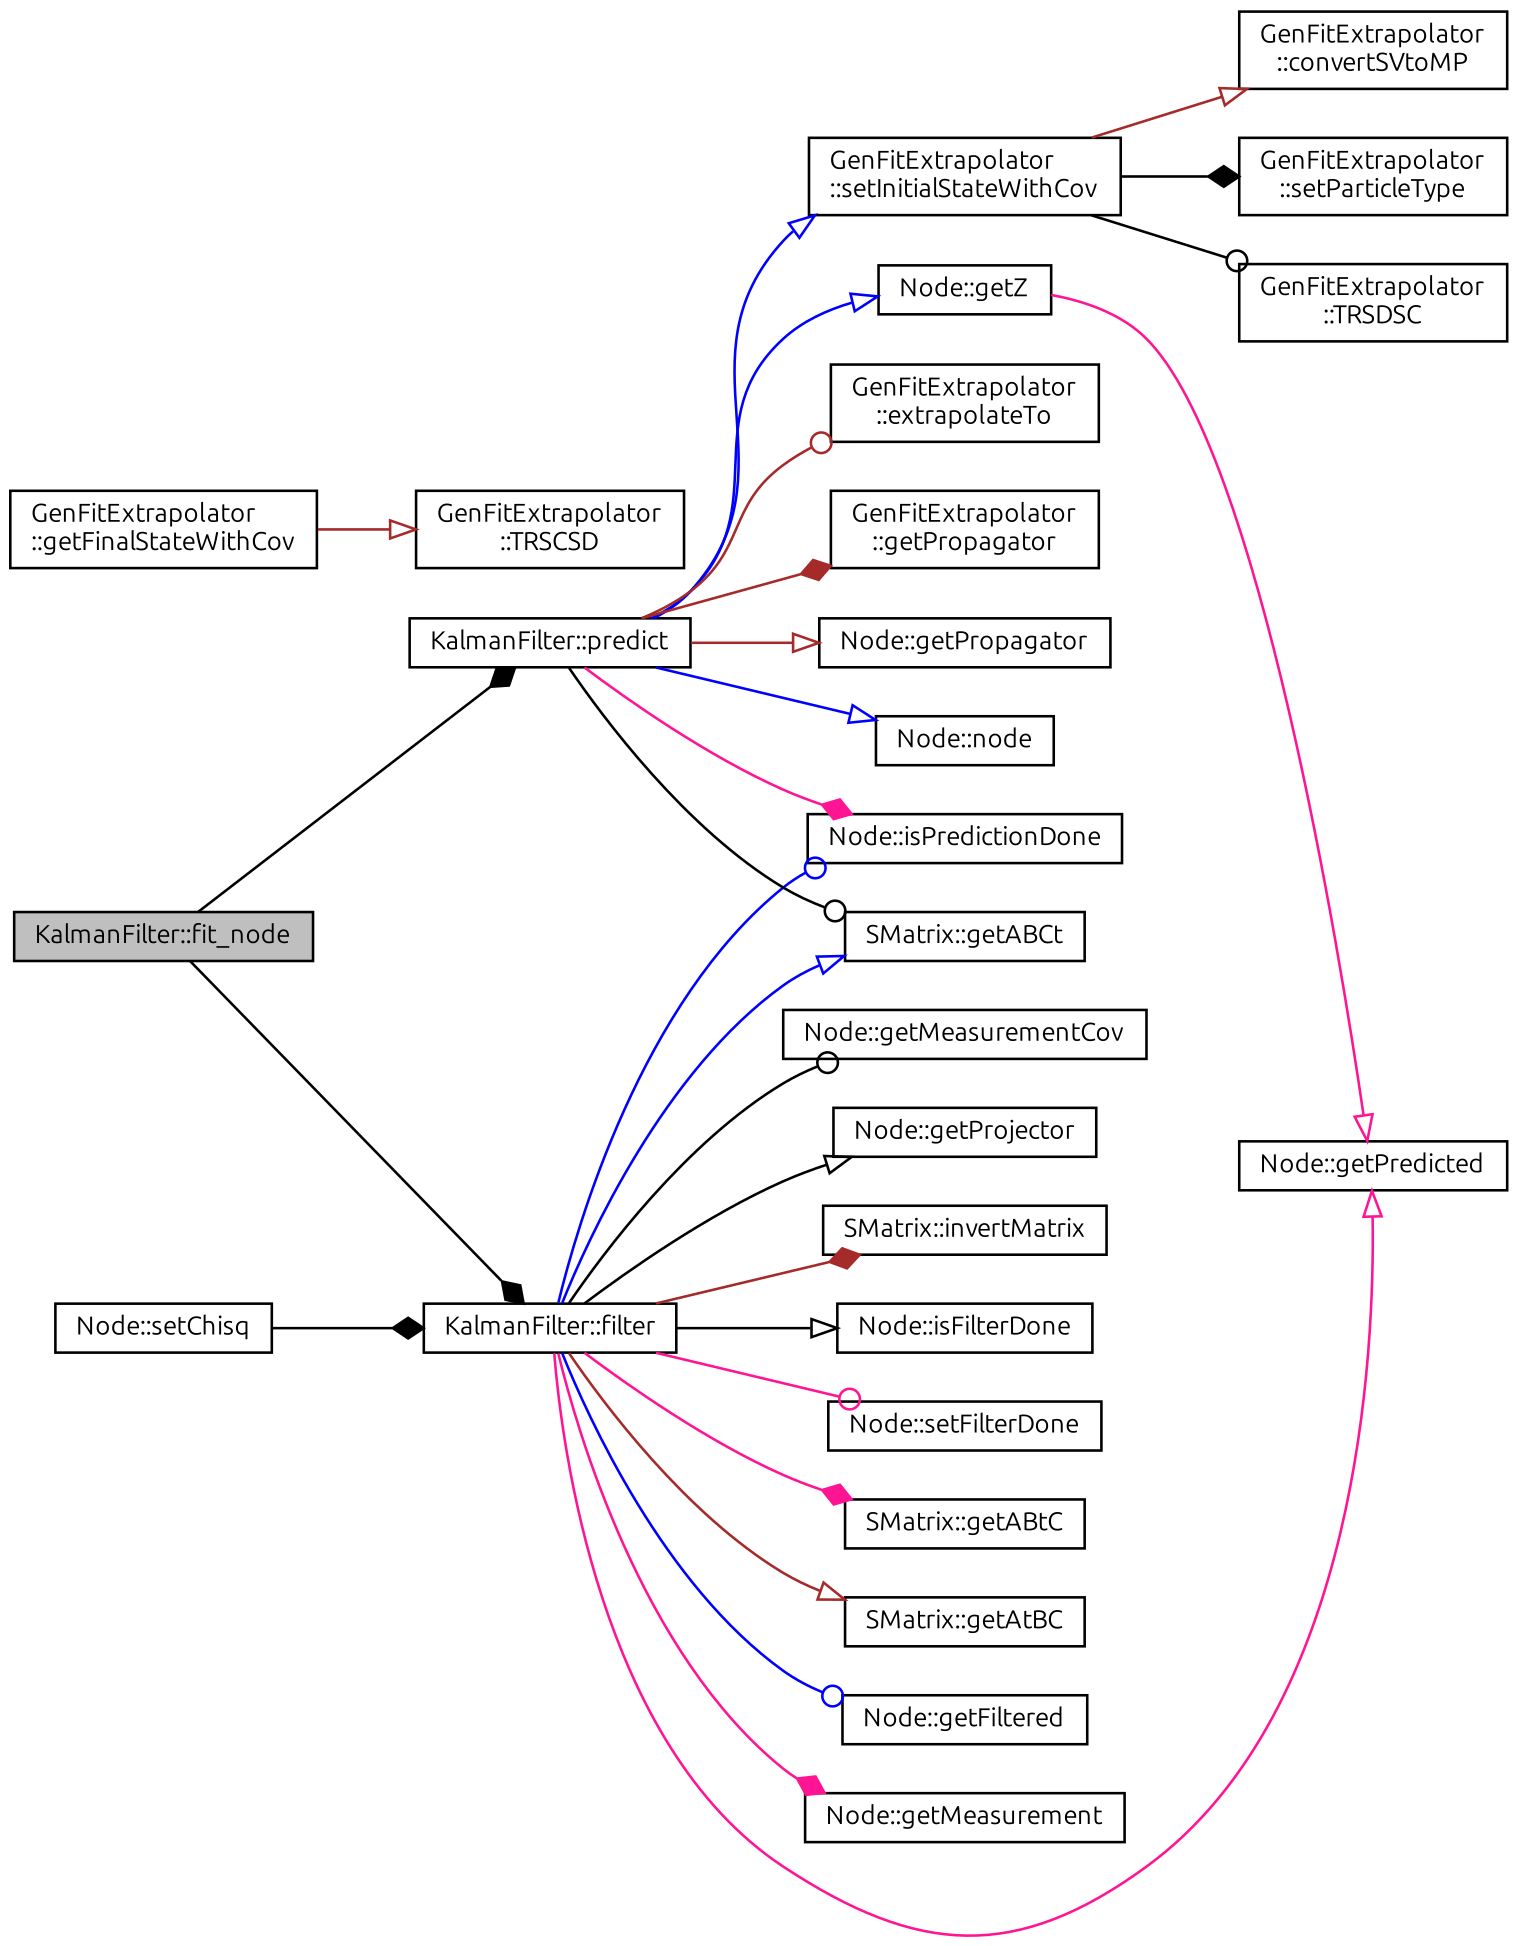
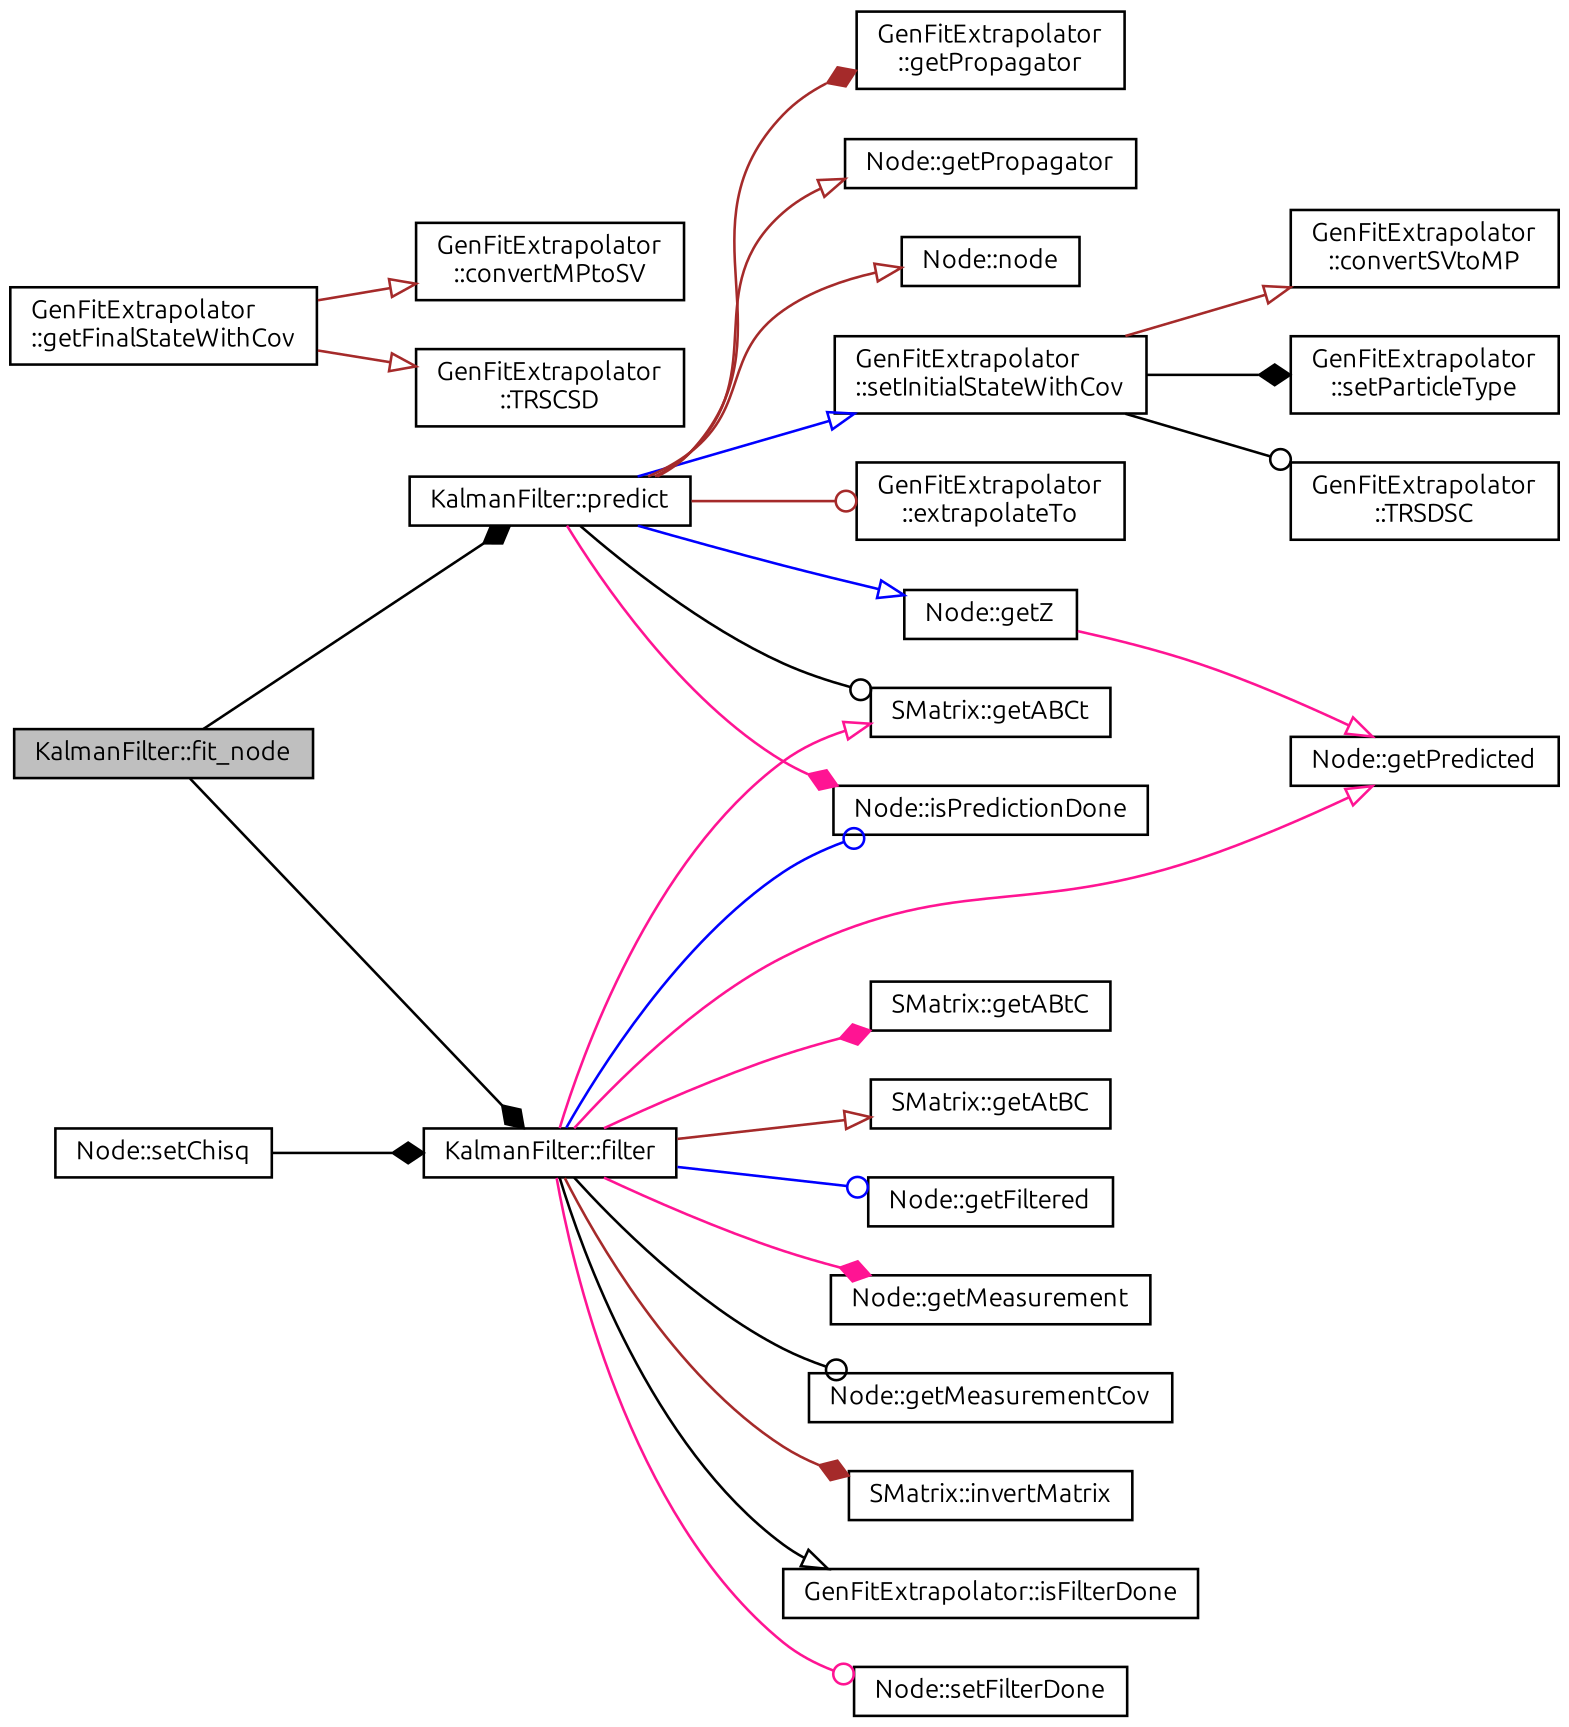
node "GenFitExtrapolator ::convertMPtoSV": added
edge "KalmanFilter::predict" -> "Node::node": color blue -> brown
edge "KalmanFilter::filter" -> "SMatrix::getABCt": color blue -> deeppink
node "Node::getProjector": removed
node "Node::isFilterDone": label "Node::isFilterDone" -> "GenFitExtrapolator::isFilterDone"
